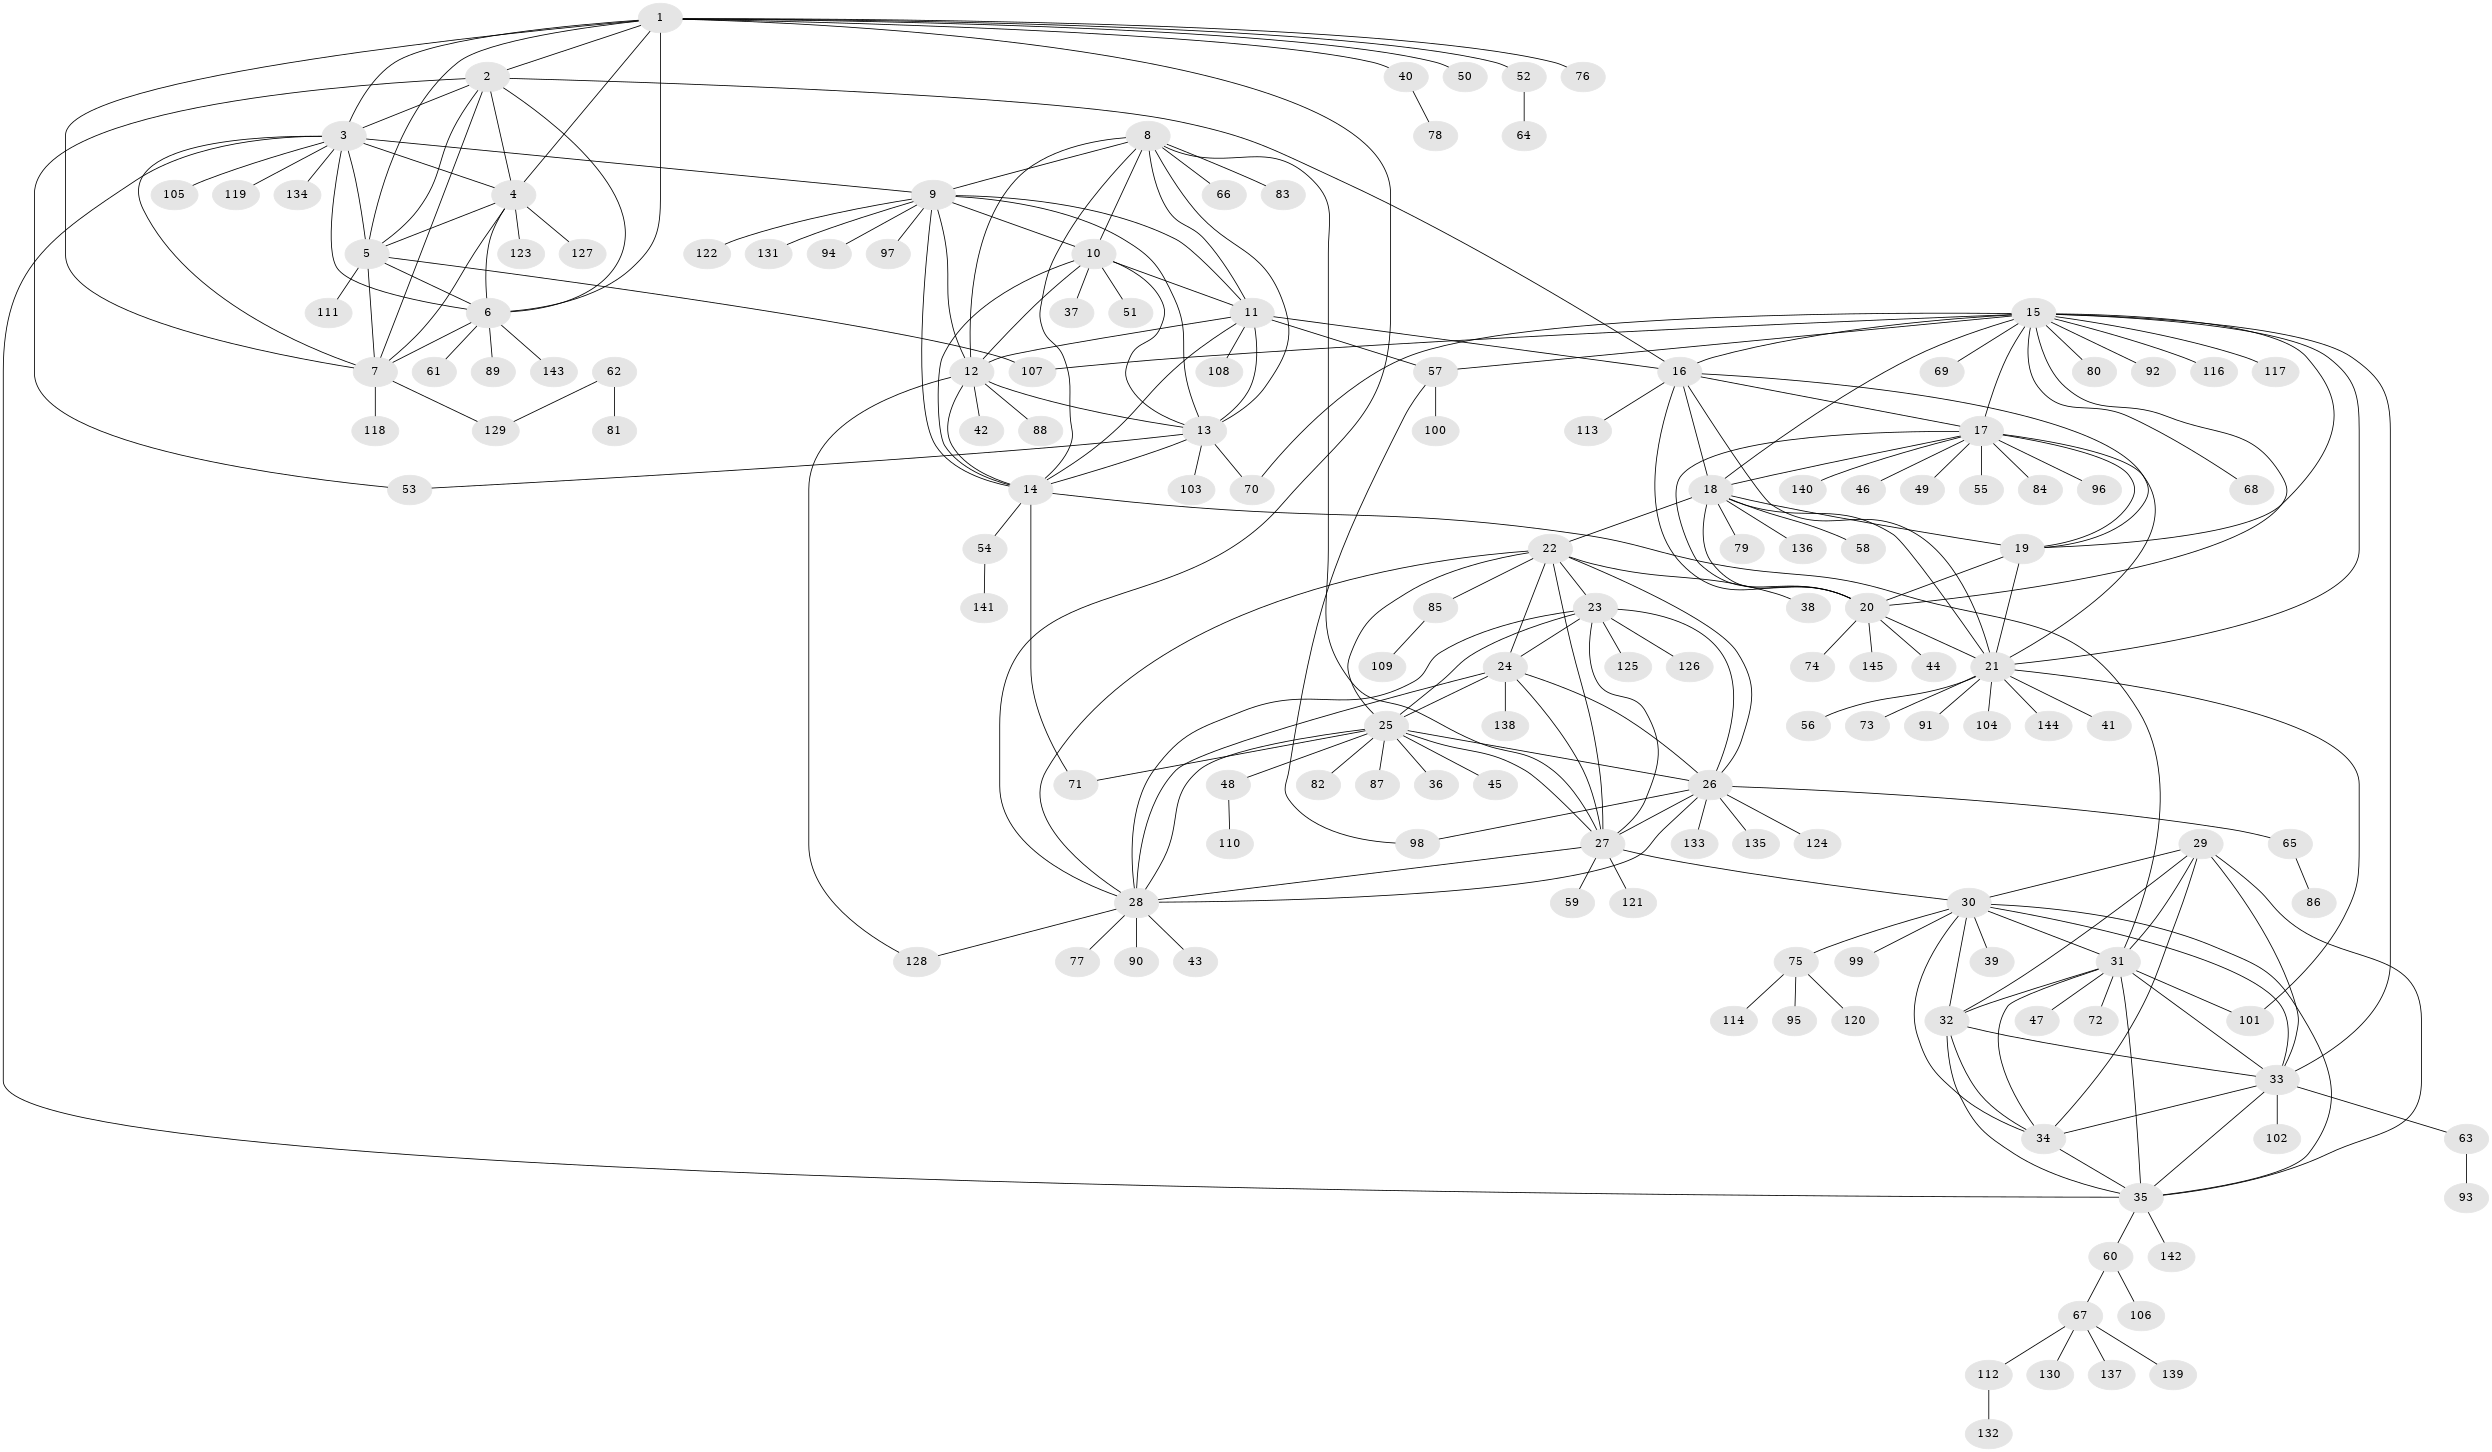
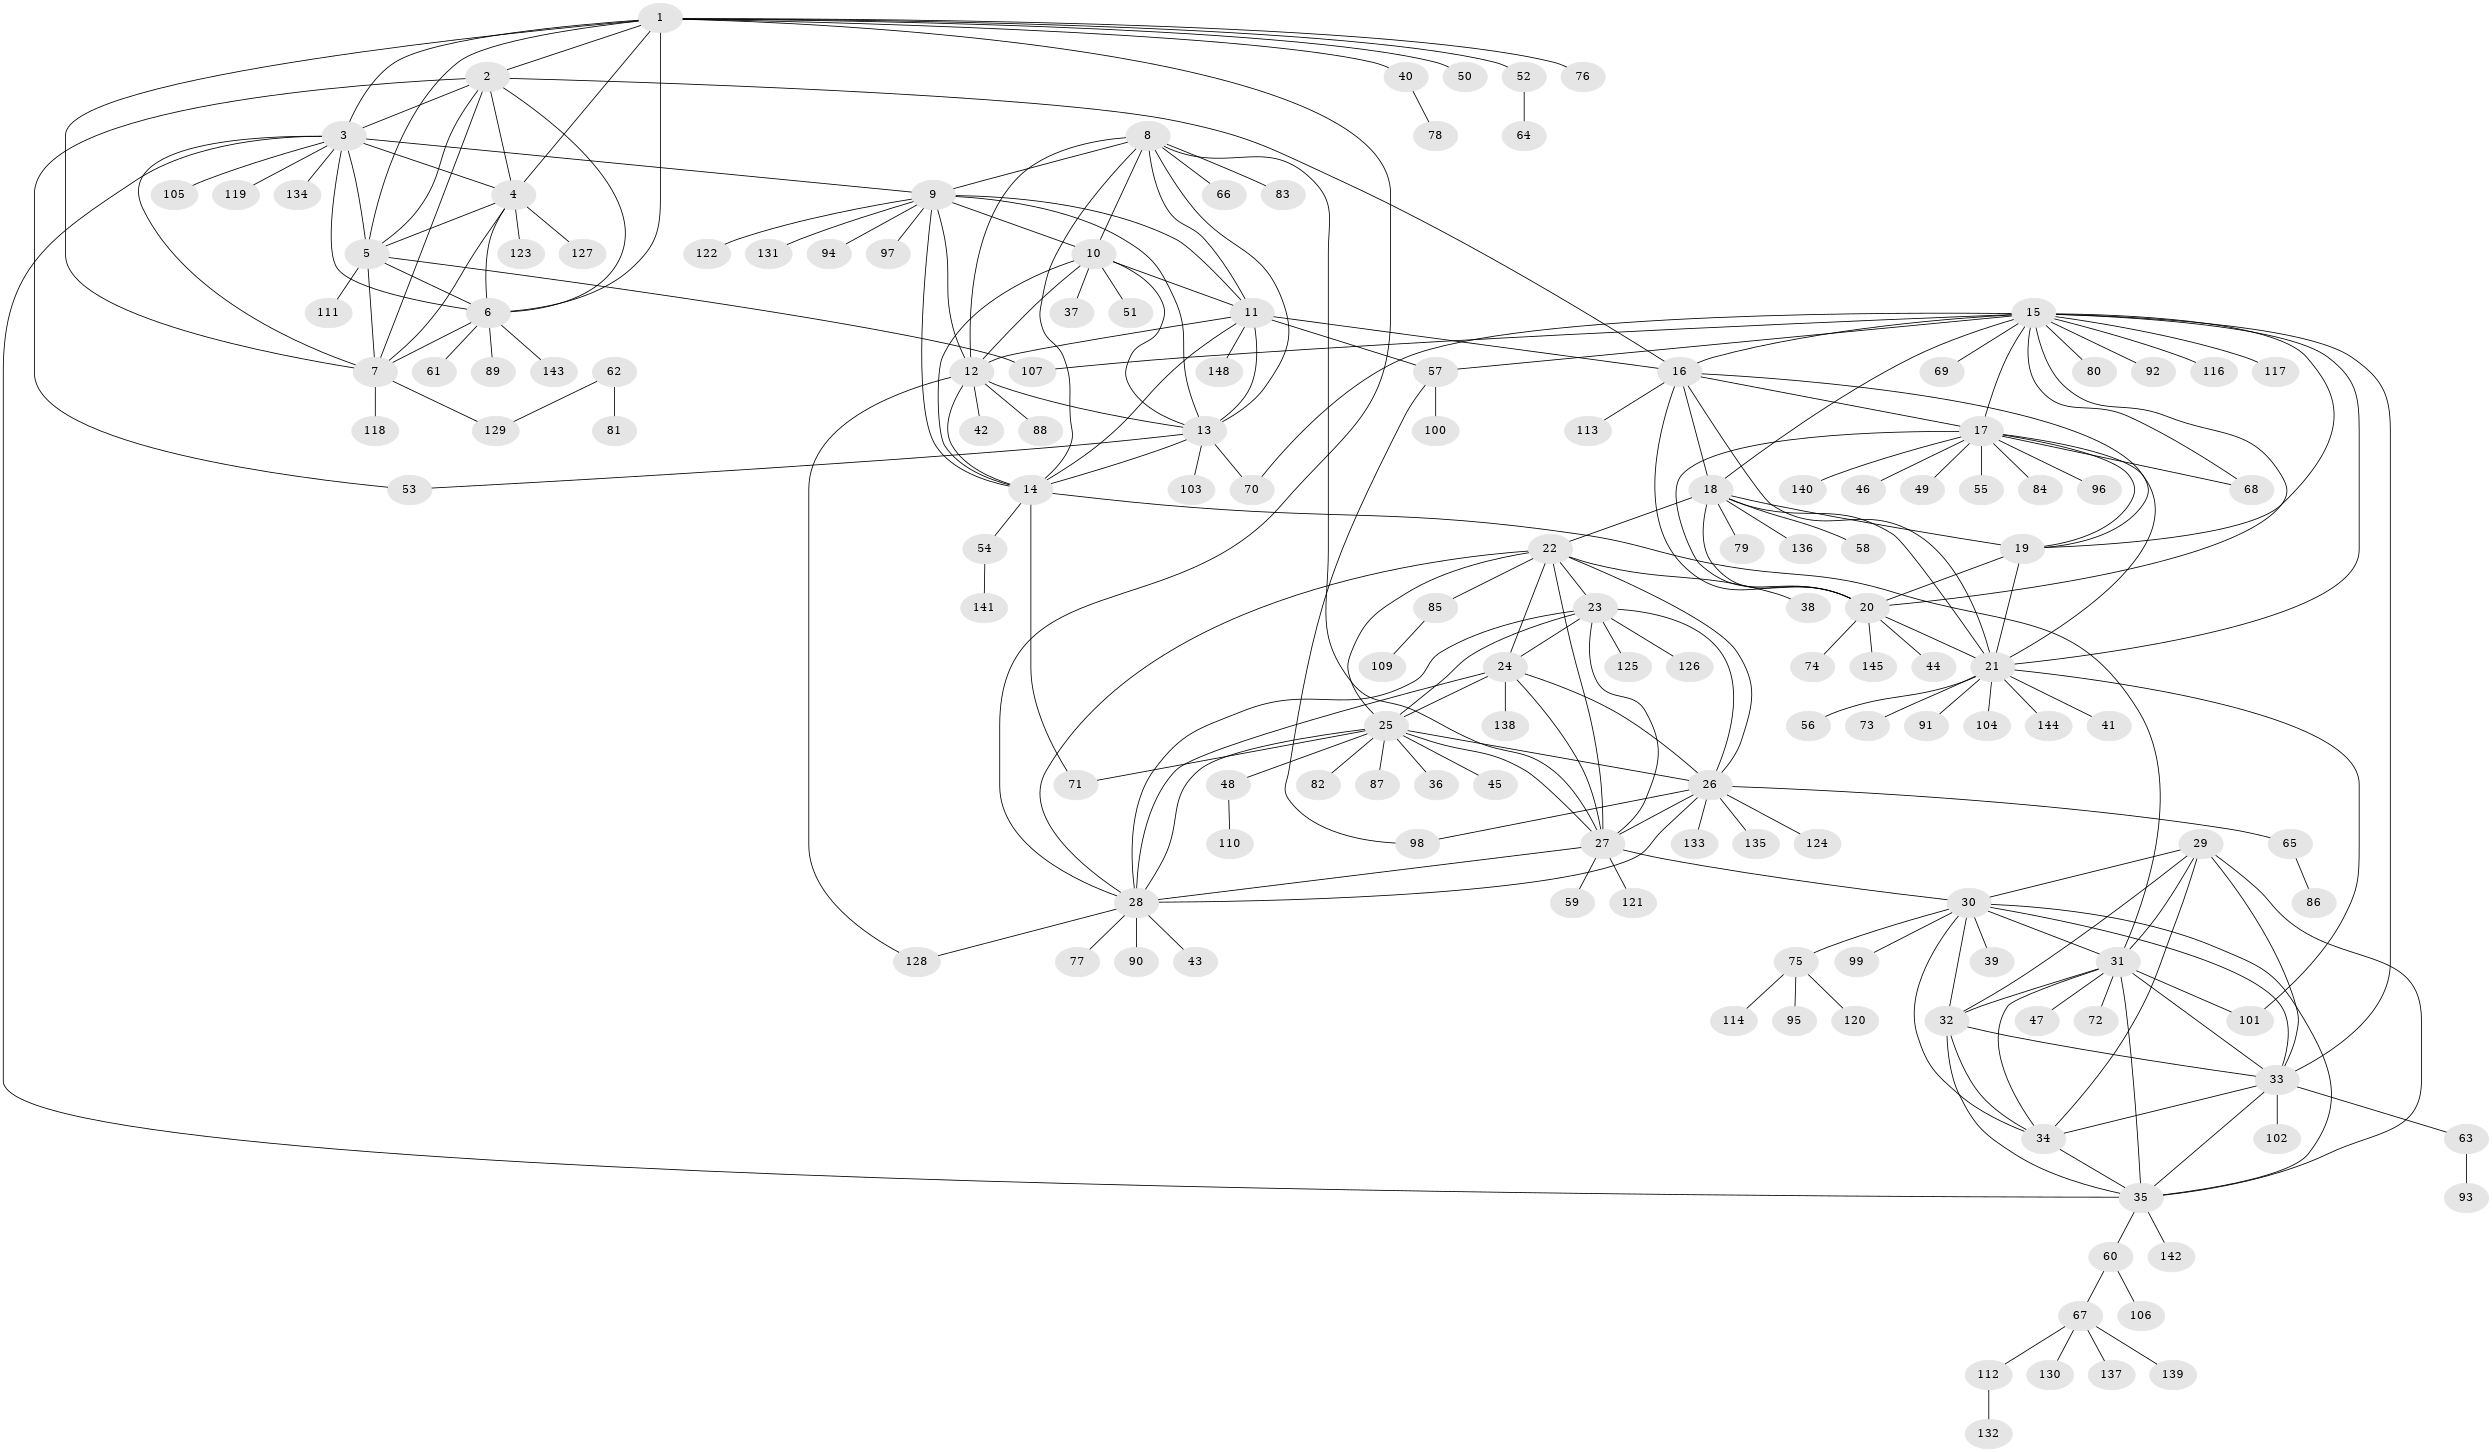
node "108": label "108" -> "148"
edge "17" -- "18": now "17" -- "68"
